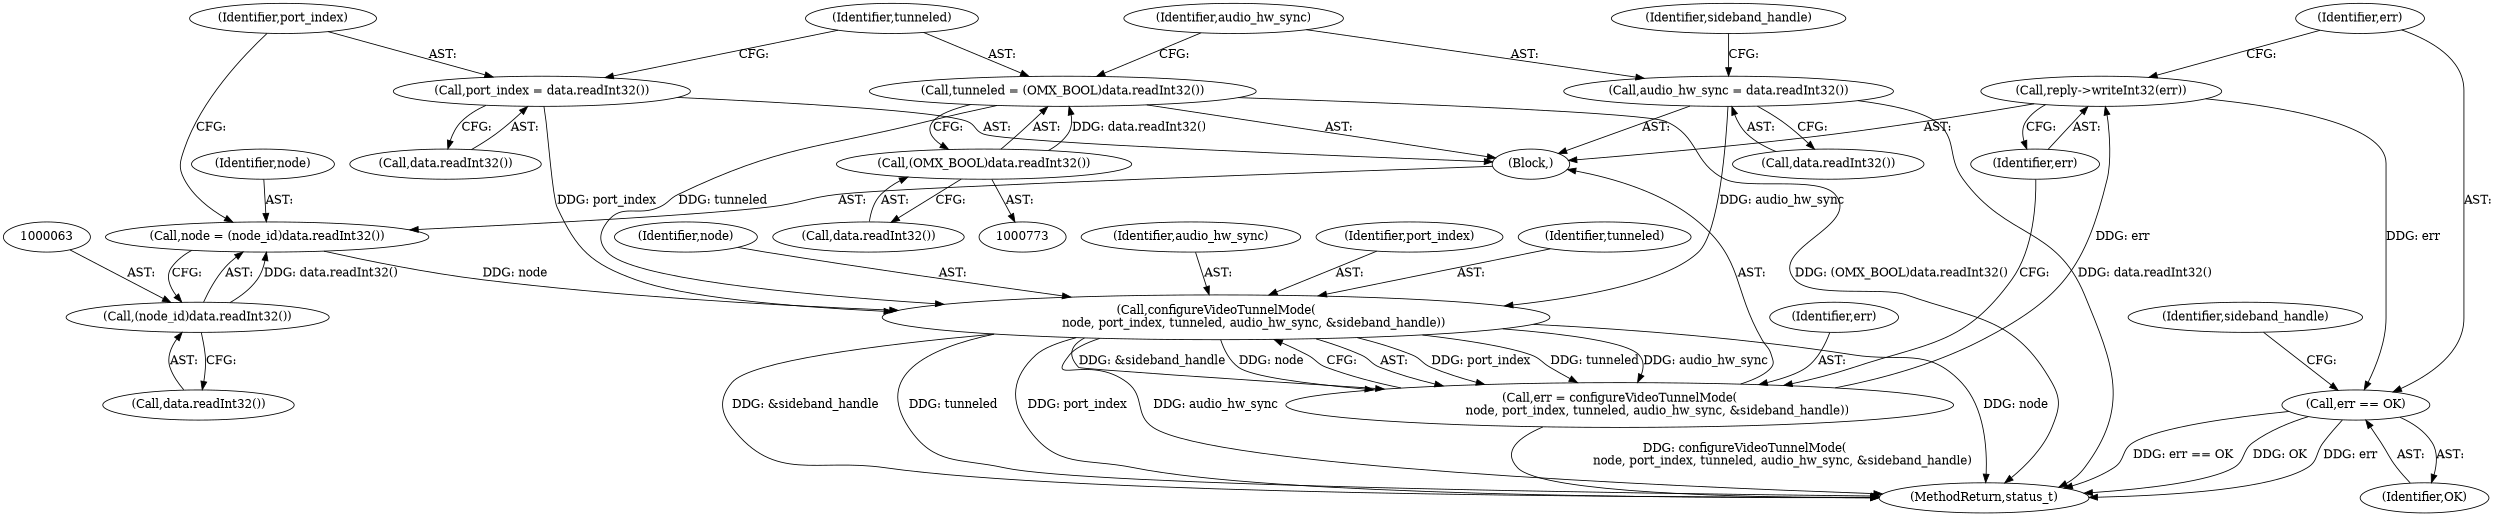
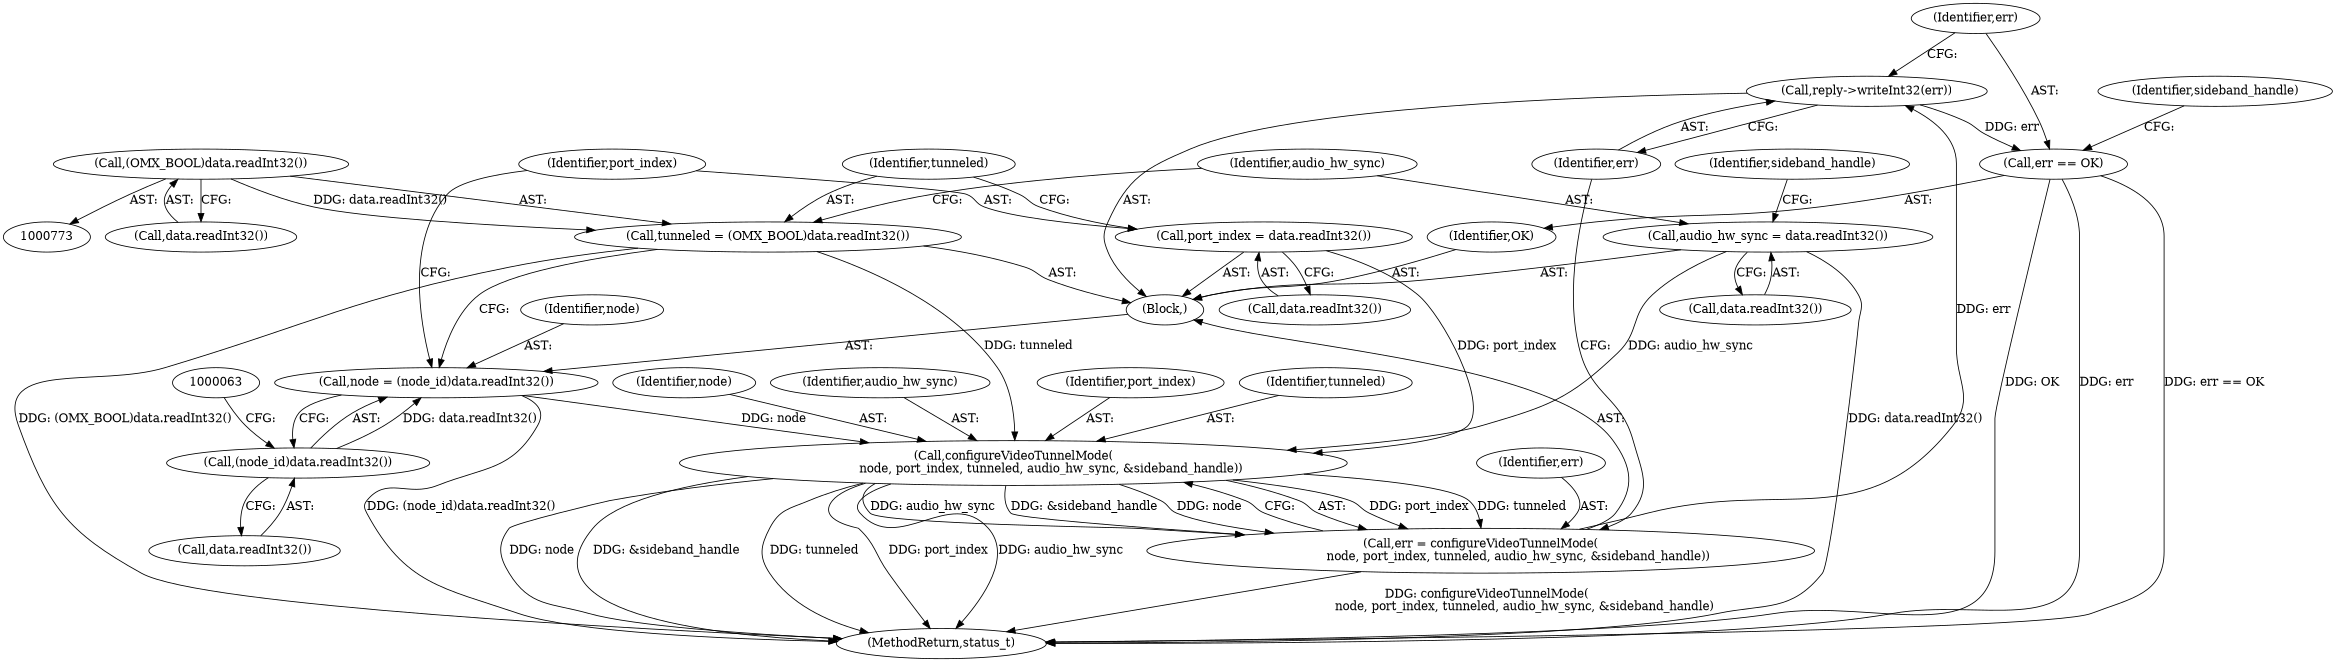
edge "(Call,tunneled = (OMX_BOOL)data.readInt32())" -> "(Call,(OMX_BOOL)data.readInt32())": now "(Call,tunneled = (OMX_BOOL)data.readInt32())" -> "(Call,node = (node_id)data.readInt32())"
edge "1000063" -> "(Call,(node_id)data.readInt32())": label "AST: " -> "CFG: "
edge "(Identifier,OK)" -> "(Call,err == OK)": now "(Identifier,OK)" -> "(Block,)"
edge "(Call,node = (node_id)data.readInt32())" -> "(MethodReturn,status_t)": added, label "DDG: (node_id)data.readInt32()"
